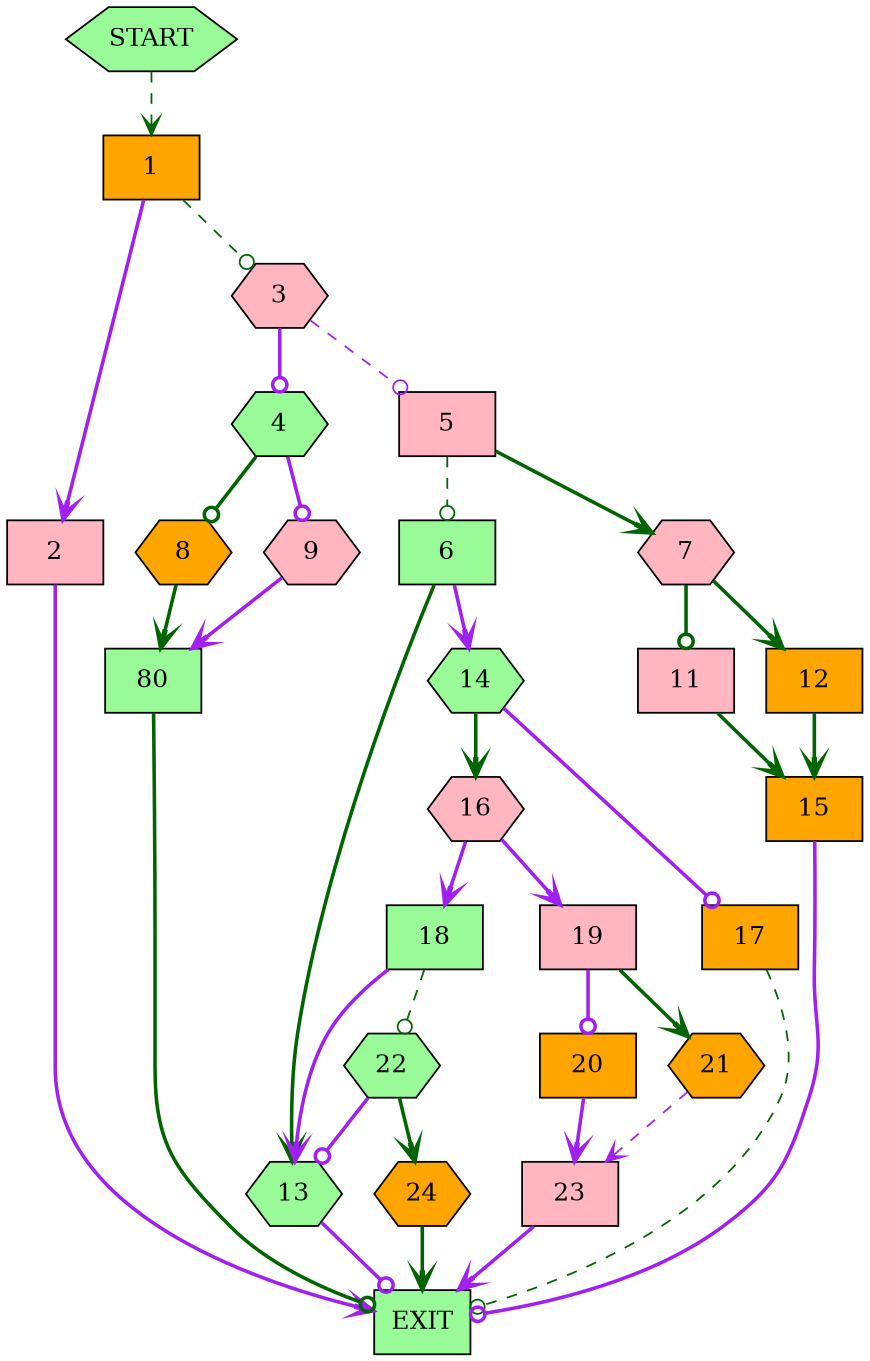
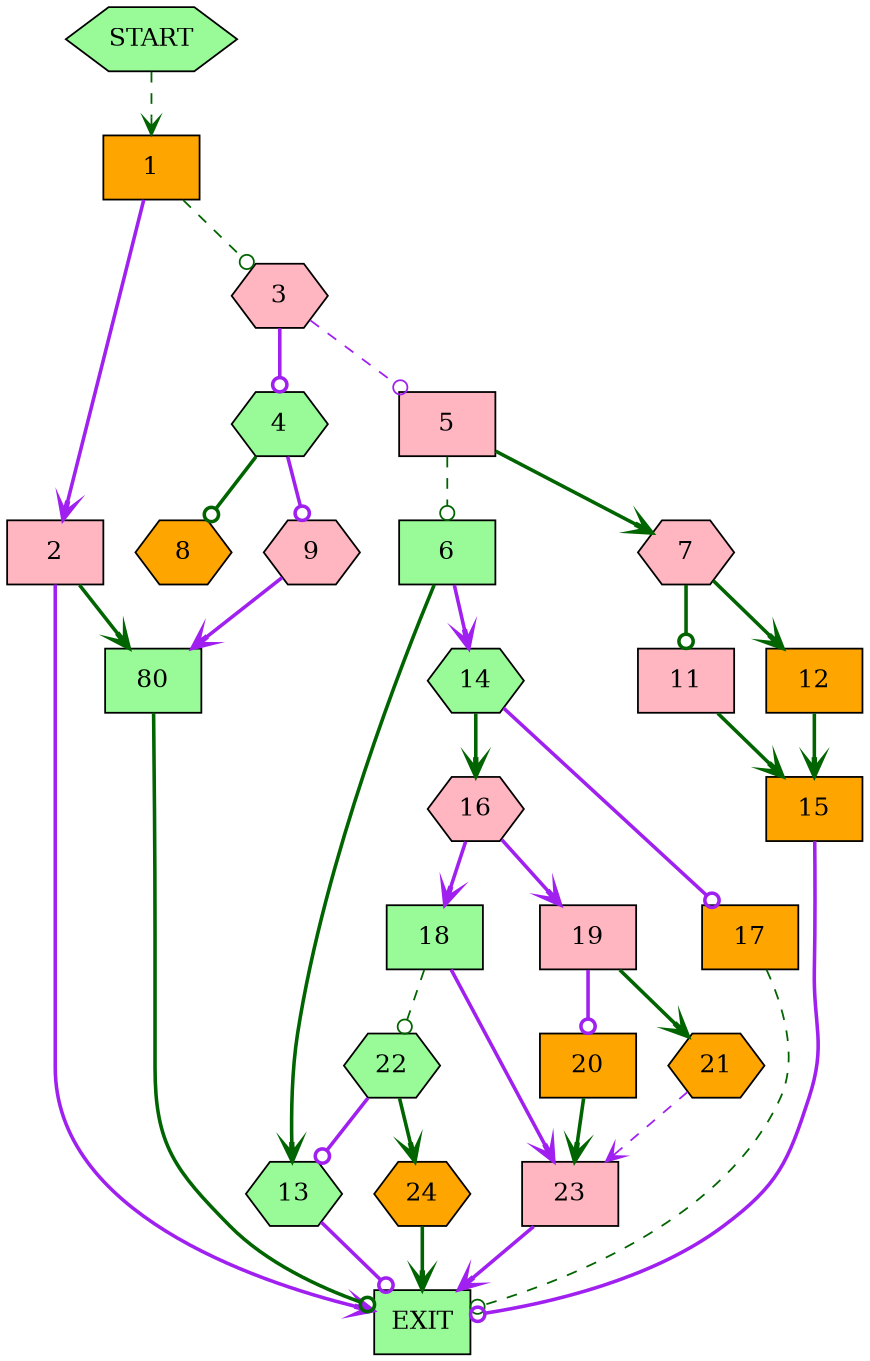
edge "8" -> "80": now "2" -> "80"
edge "18" -> "13": now "18" -> "23"
edge "20" -> "23": color purple -> darkgreen
